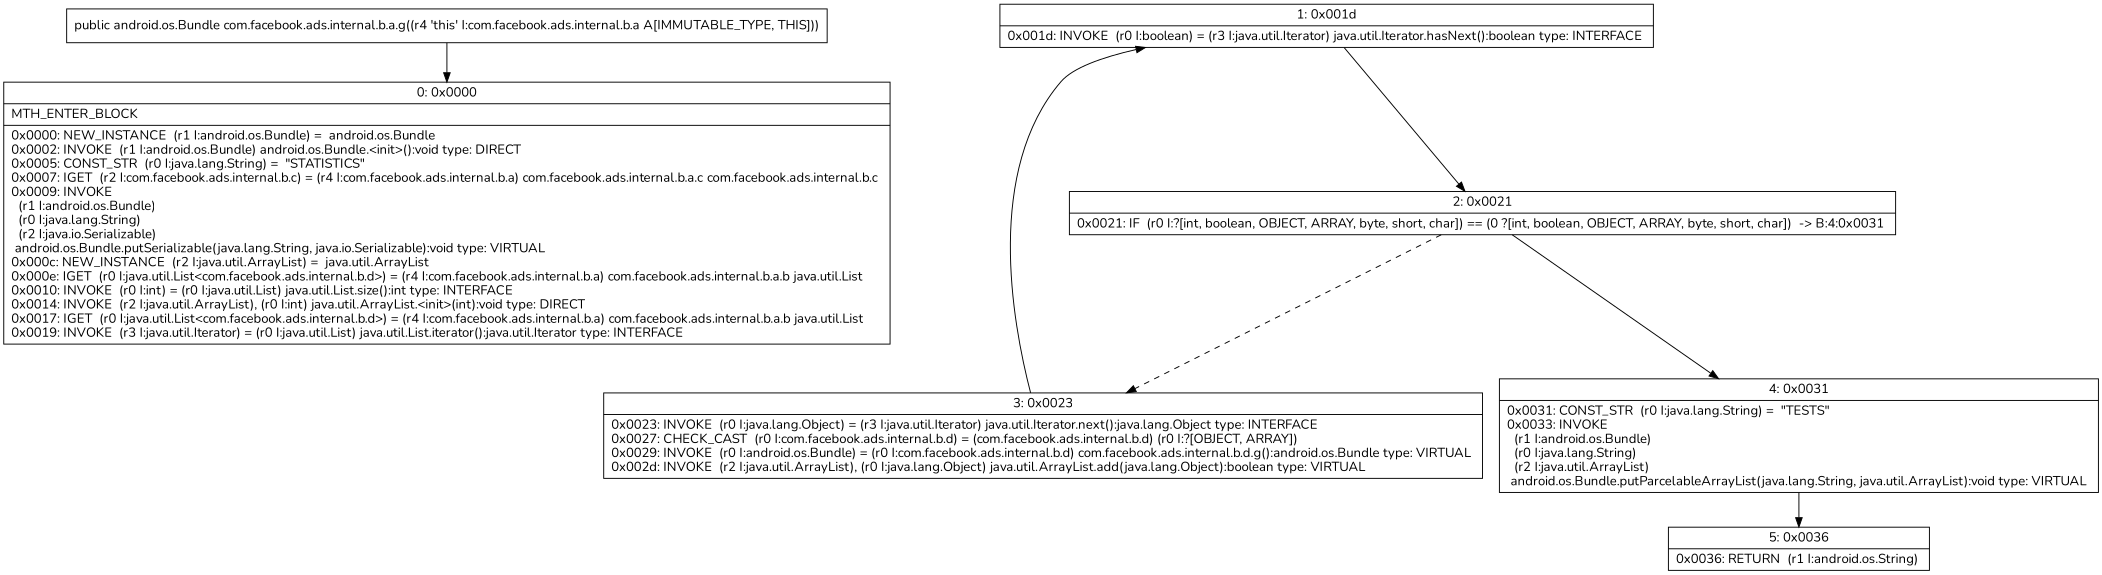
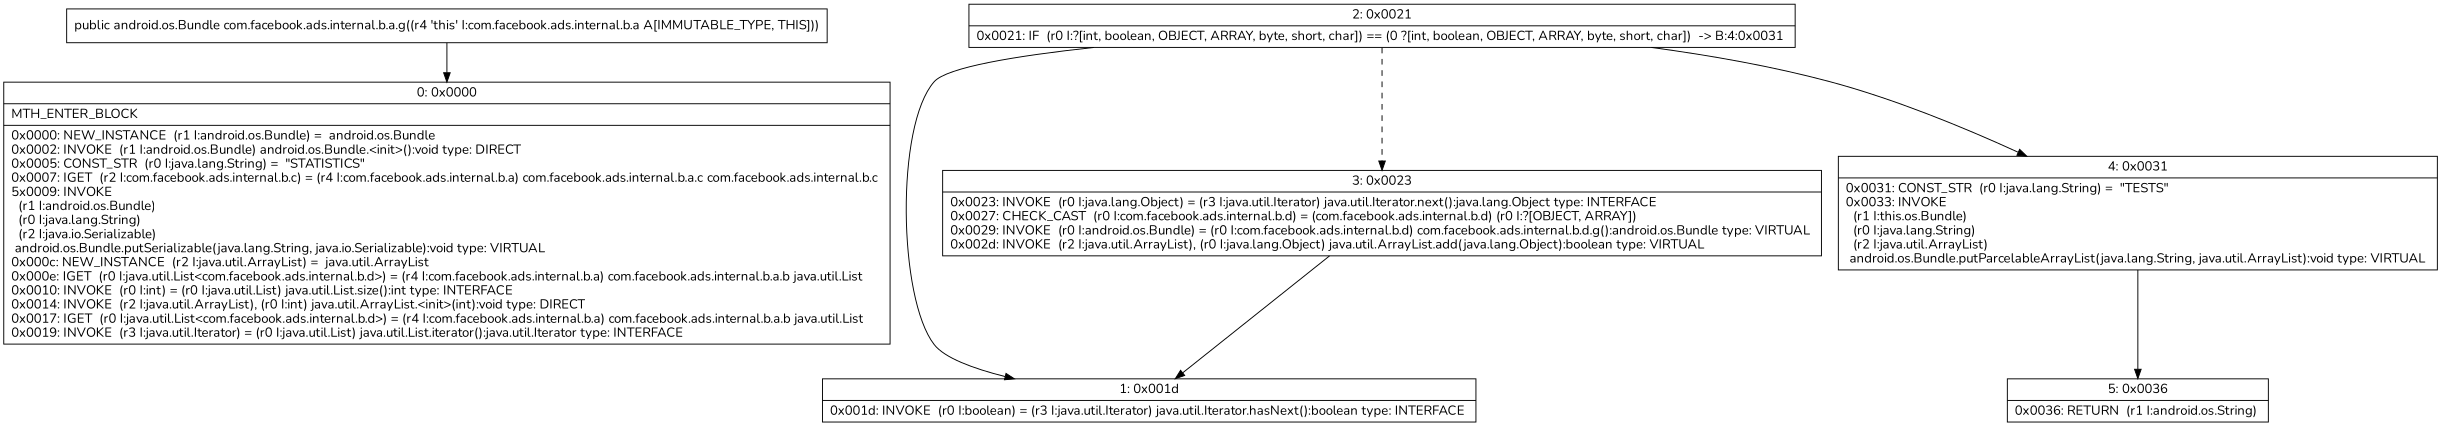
edge "1: 0x001d" -> "2: 0x0021": reversed
node "0: 0x0000": text "0x0009: INVOKE" -> "5x0009: INVOKE"
node "4: 0x0031": text "(r1 I:android.os.Bundle)" -> "(r1 I:this.os.Bundle)"
